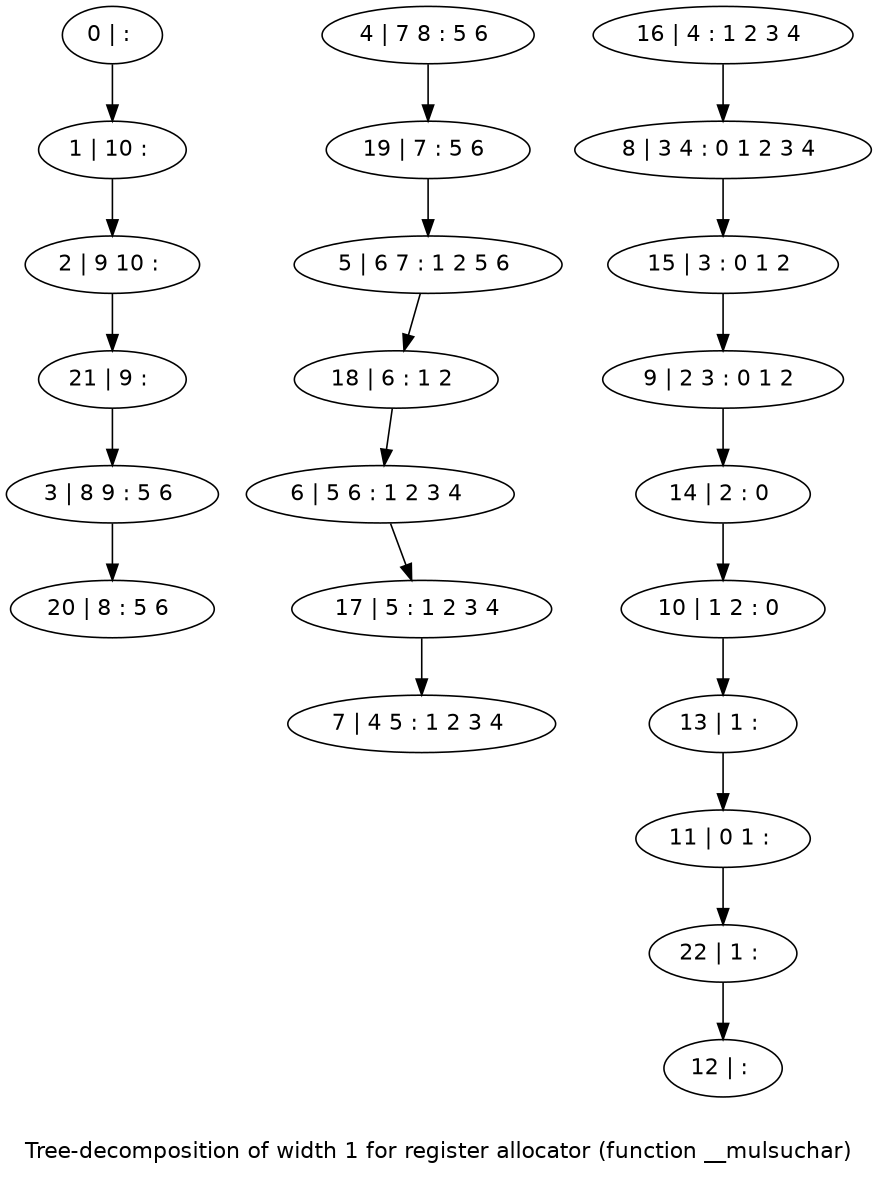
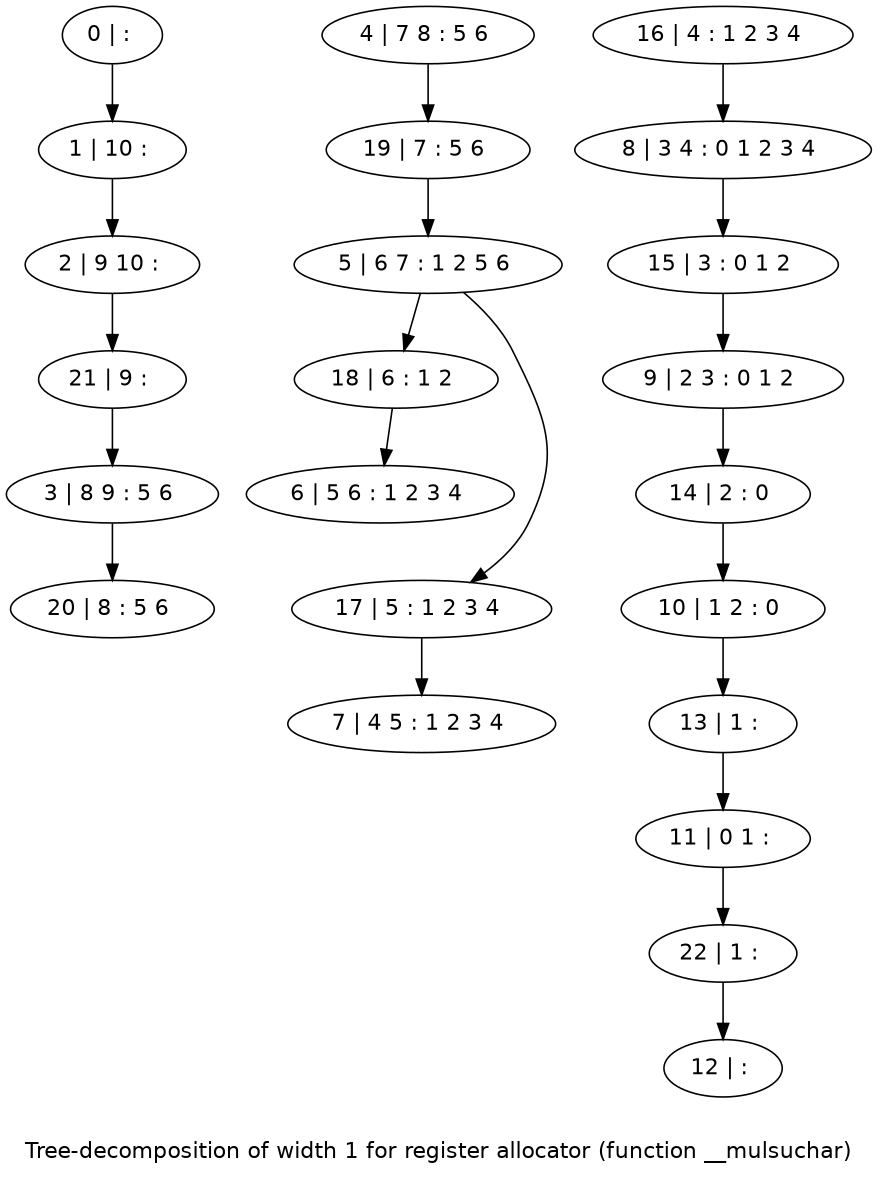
edge "6 | 5 6 : 1 2 3 4" -> "17 | 5 : 1 2 3 4": now "5 | 6 7 : 1 2 5 6" -> "17 | 5 : 1 2 3 4"
